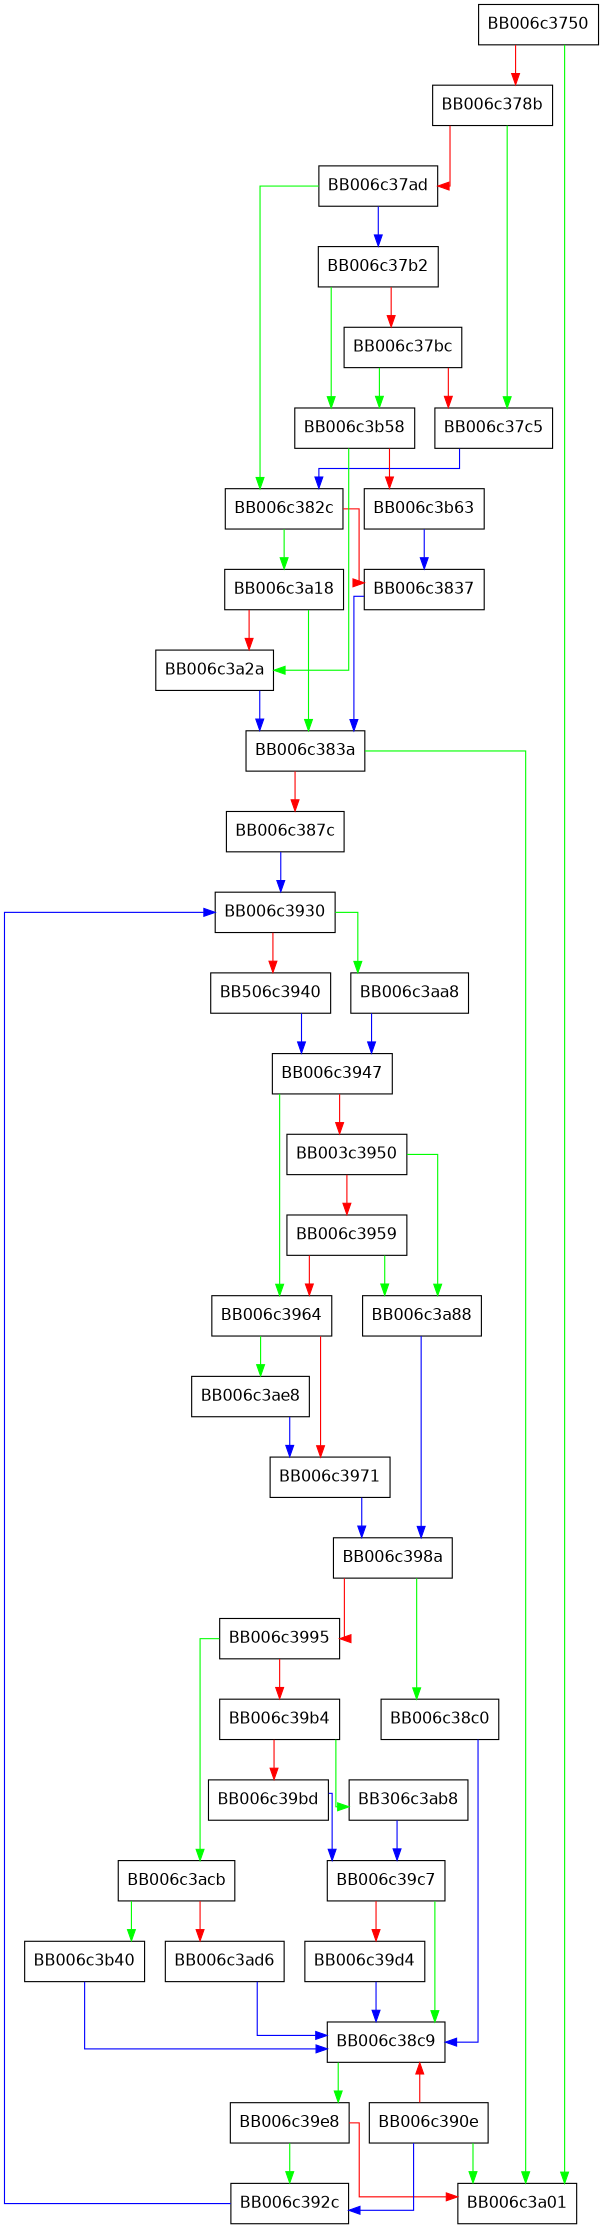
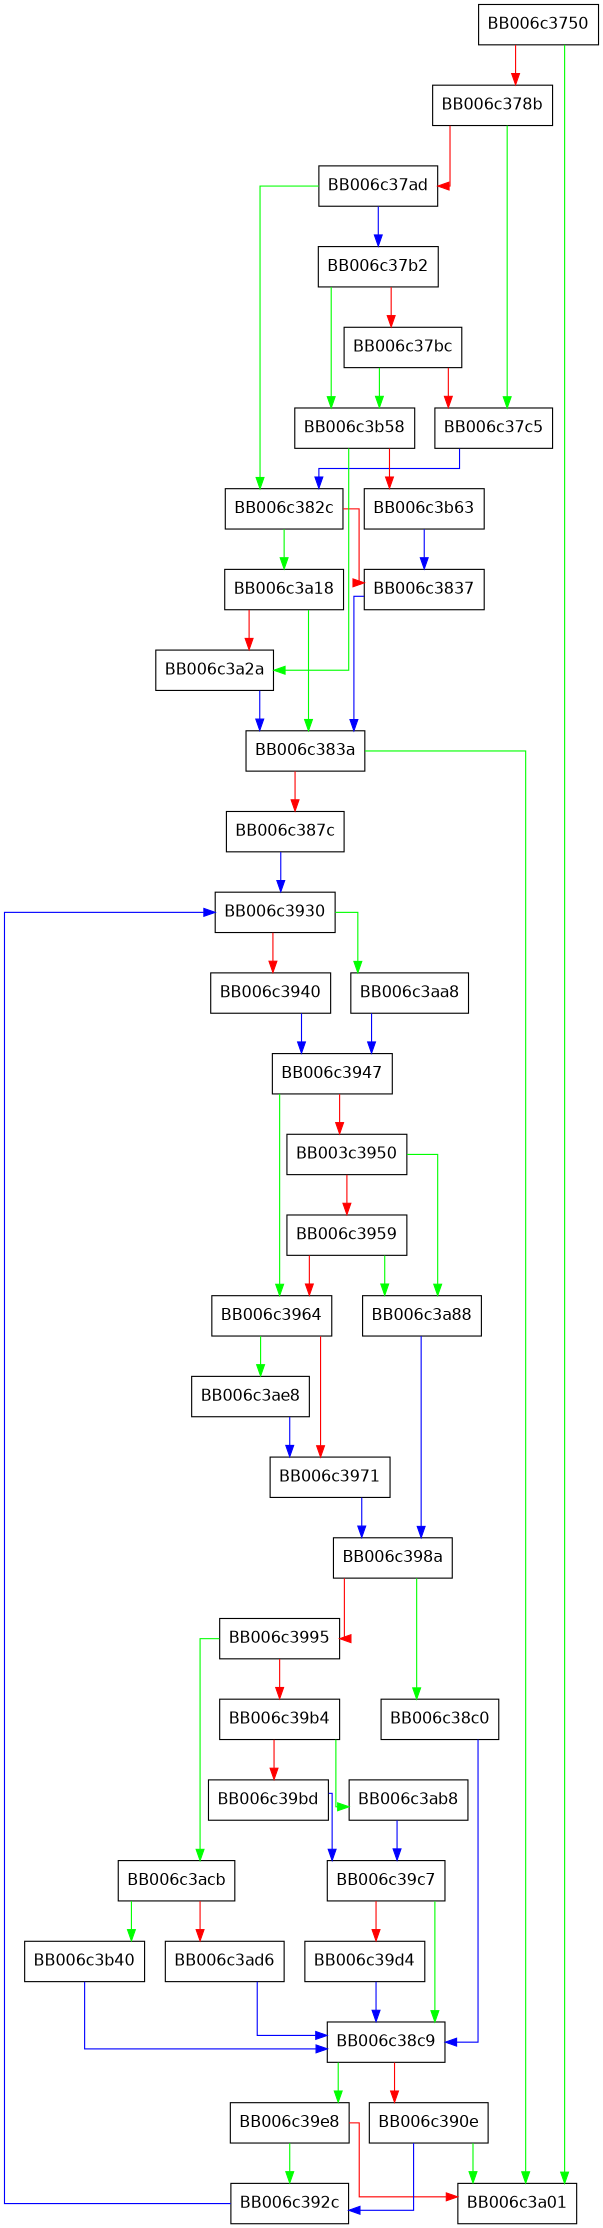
node "BB506c3940": label "BB506c3940" -> "BB006c3940"
node "BB306c3ab8": label "BB306c3ab8" -> "BB006c3ab8"
edge "BB006c390e" -> "BB006c38c9": reversed
